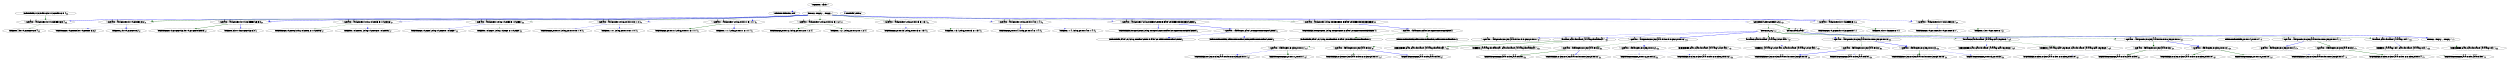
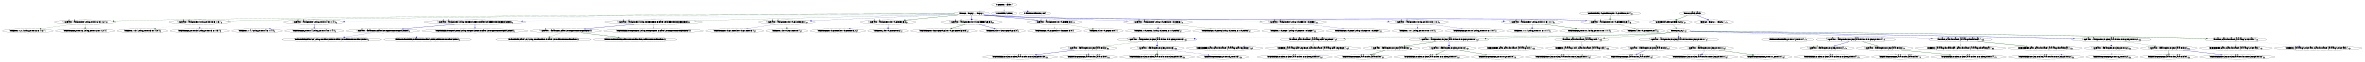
edge "(CONTROL_STRUCTURE,try,try)" -> "(BLOCK,catch,catch)": reversed
